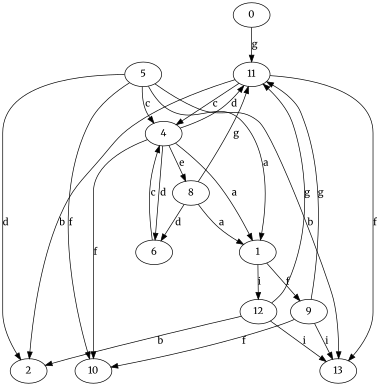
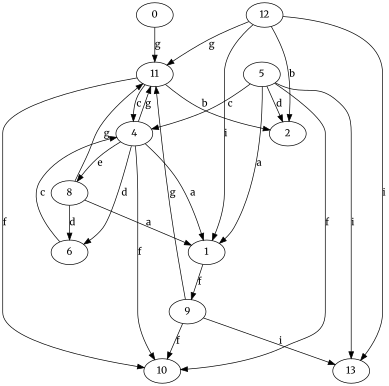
edge "4" -> "11": label "d" -> "g"
edge "11" -> "13": now "11" -> "10"
edge "5" -> "13": label "b" -> "i"
edge "1" -> "12": reversed
